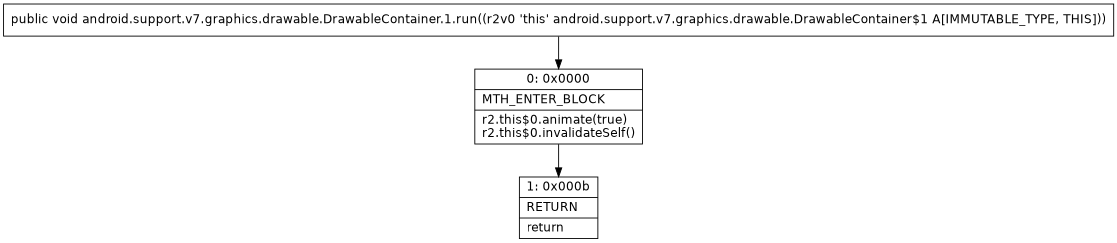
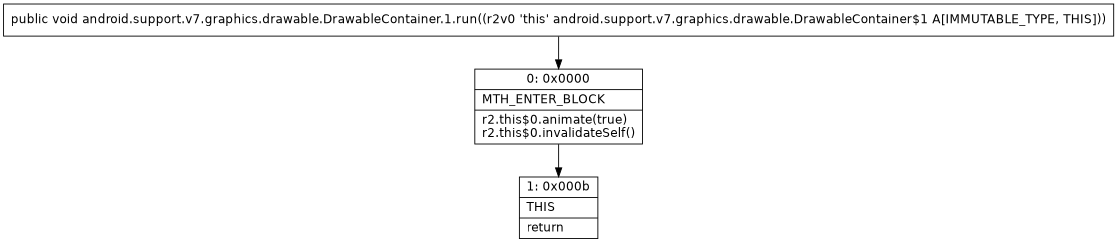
node "1: 0x000b": text "RETURN" -> "THIS"
